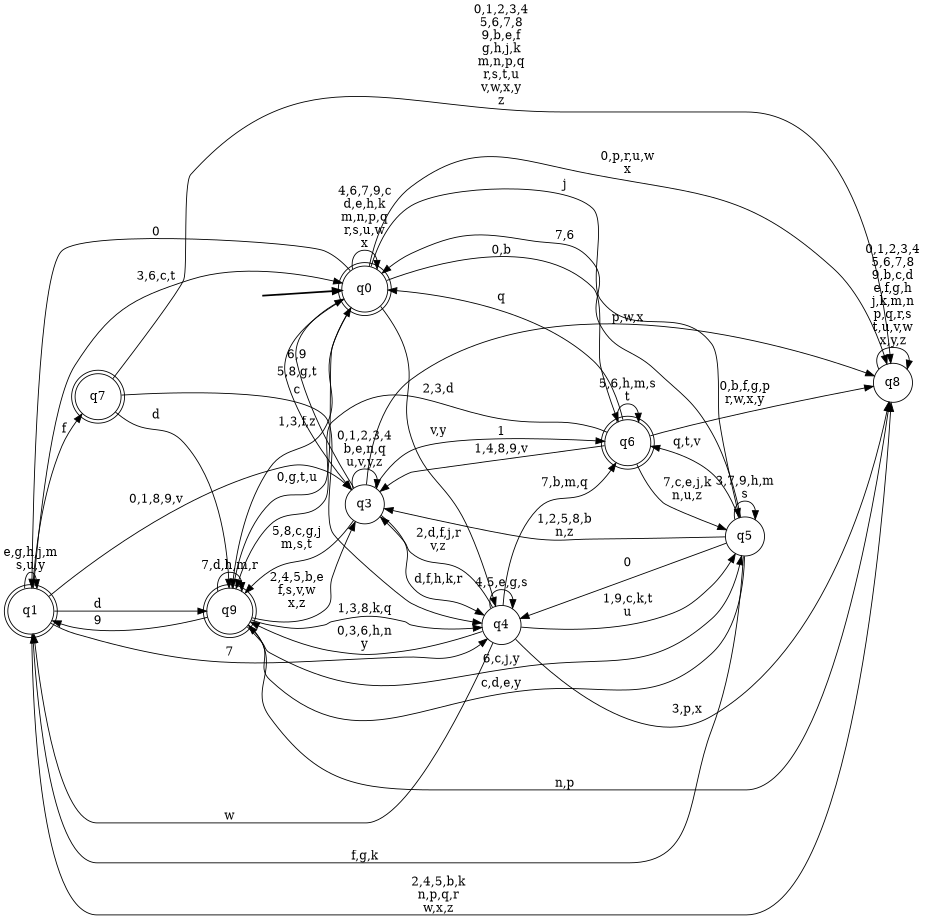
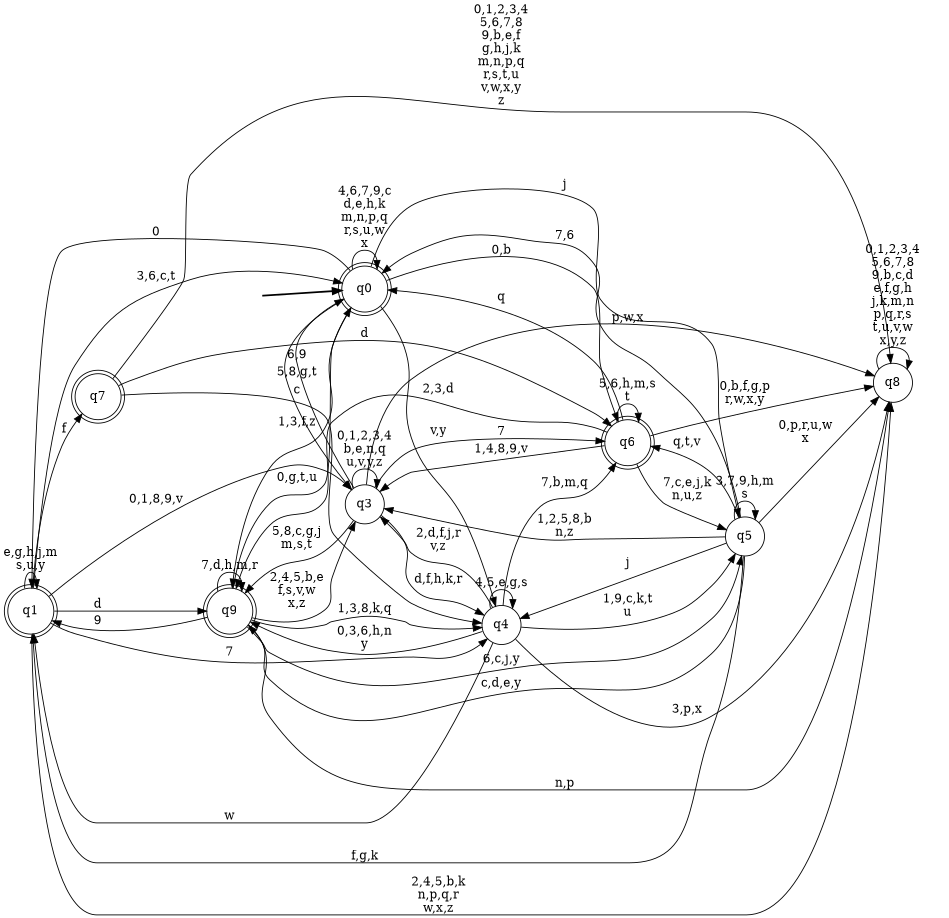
edge "q0" -> "q8": now "q5" -> "q8"
edge "q3" -> "q6": label "1" -> "7"
edge "q7" -> "q9": now "q7" -> "q6"
edge "q5" -> "q4": label "0" -> "j"
